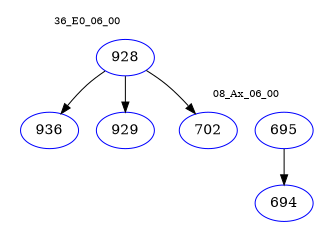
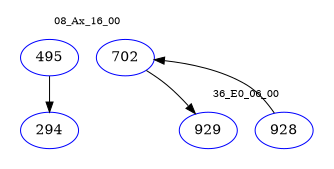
edge "928" -> "929": now "702" -> "929"
cluster "08_Ax_06_00": label "08_Ax_06_00" -> "08_Ax_16_00"
node "936": removed
node "695": label "695" -> "495"
node "694": label "694" -> "294"
